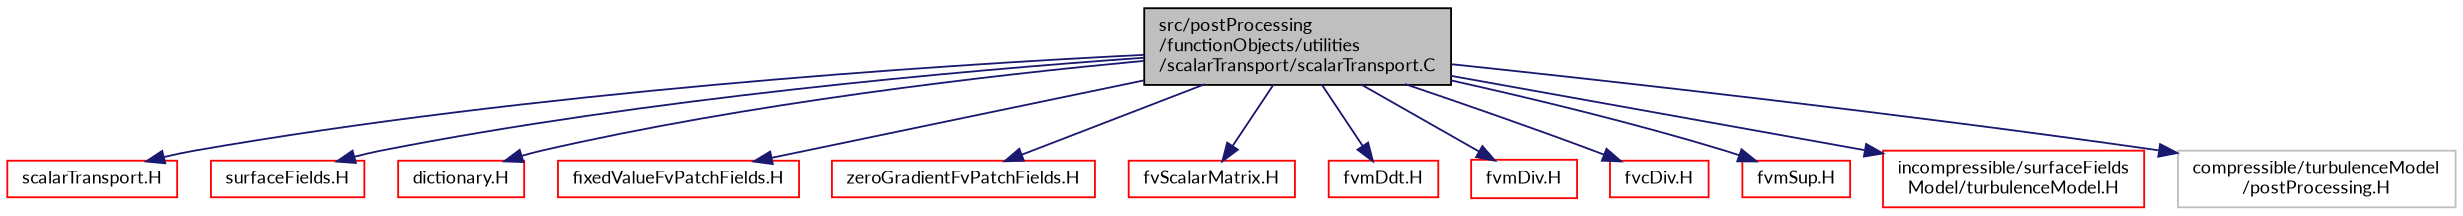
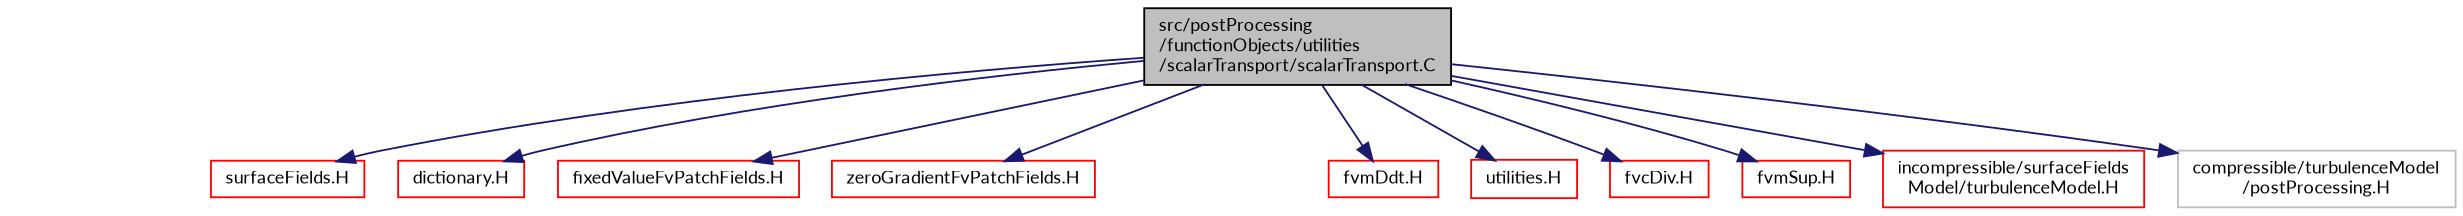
node "scalarTransport.H": removed
node "fvScalarMatrix.H": removed
node "fvmDiv.H": label "fvmDiv.H" -> "utilities.H"
